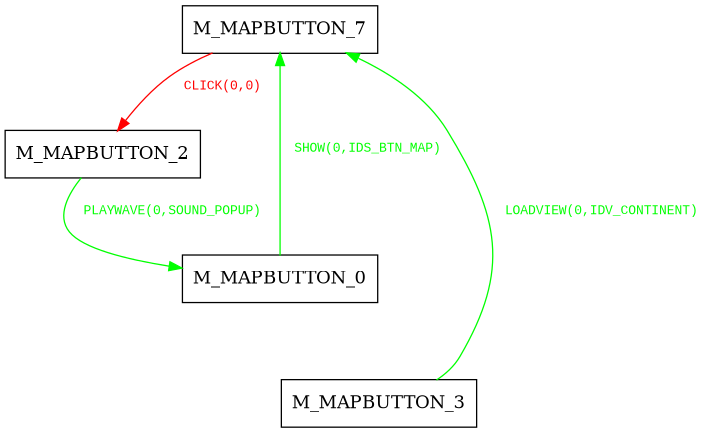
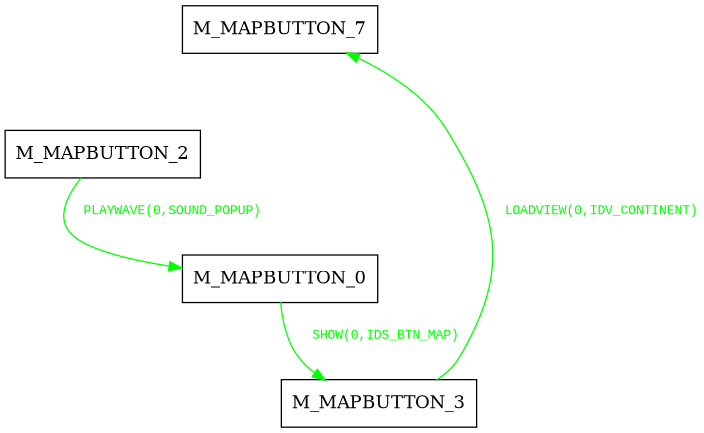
edge "M_MAPBUTTON_7" -> "M_MAPBUTTON_2": removed, label "CLICK(0,0)"
edge "M_MAPBUTTON_0" -> "M_MAPBUTTON_7": now "M_MAPBUTTON_0" -> "M_MAPBUTTON_3"
